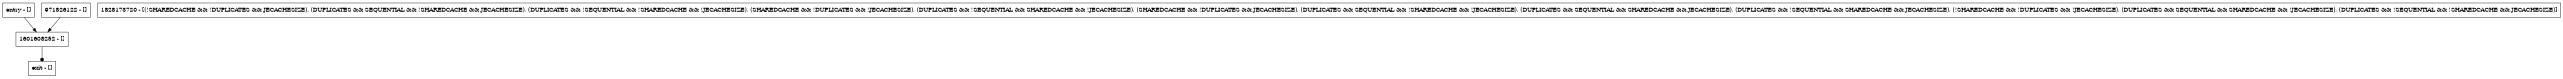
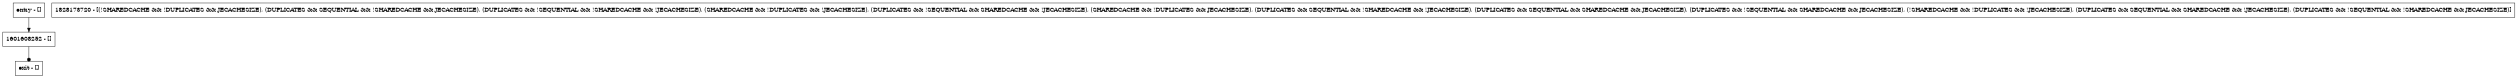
node "971826122 - []": removed
